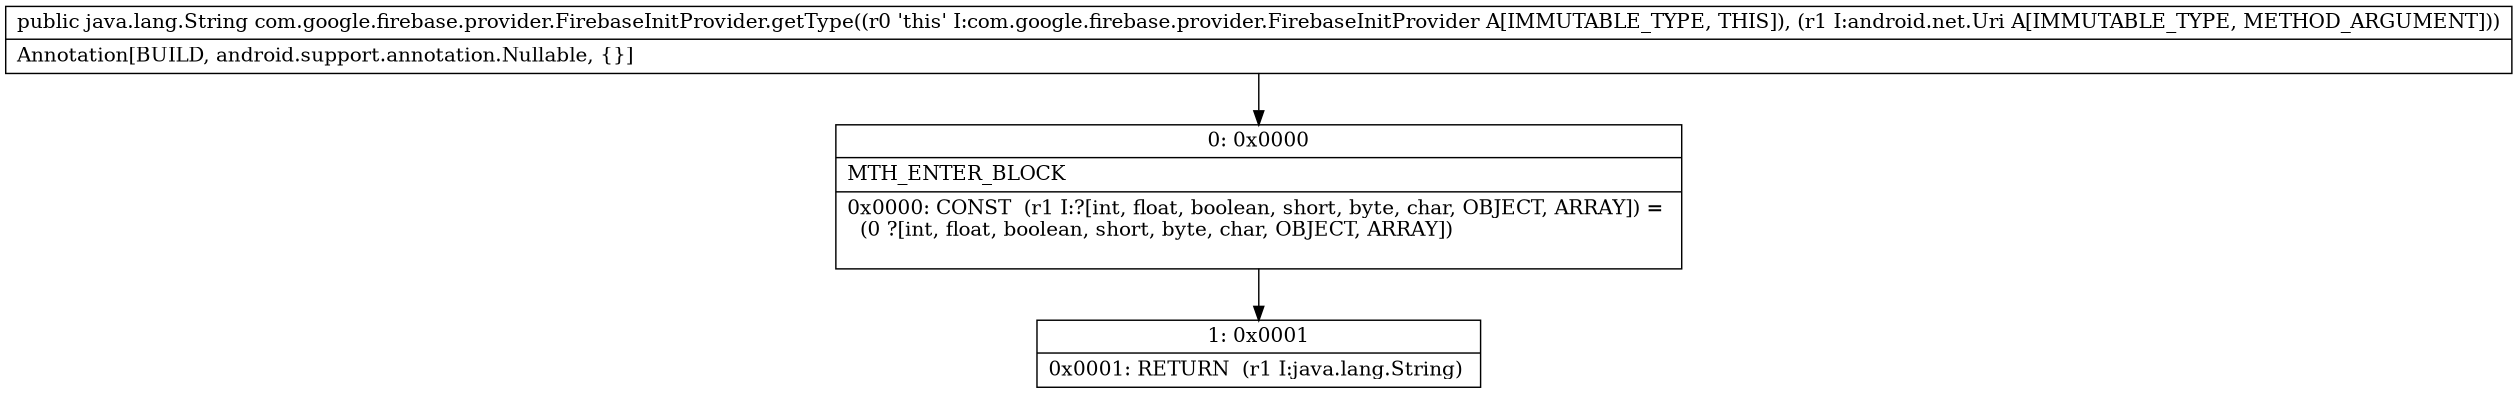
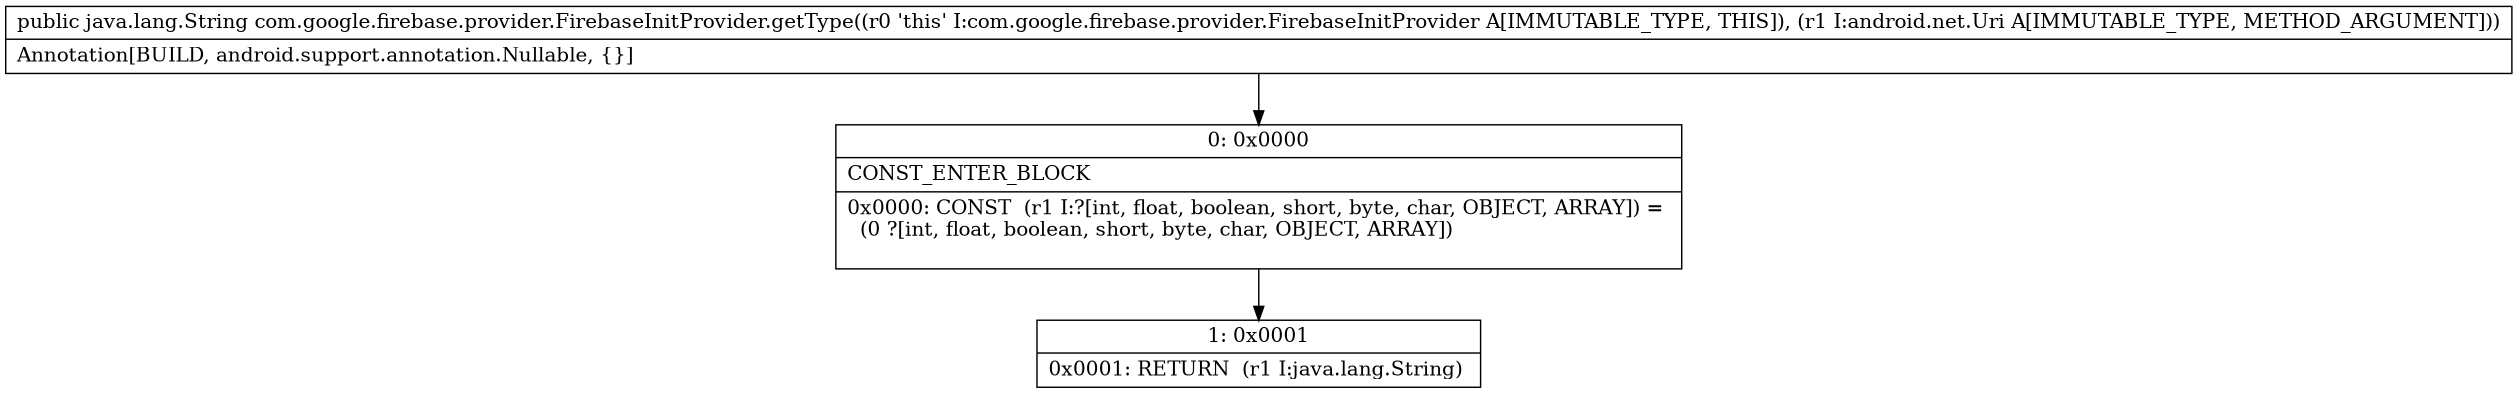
node "0: 0x0000": text "MTH_ENTER_BLOCK" -> "CONST_ENTER_BLOCK"
